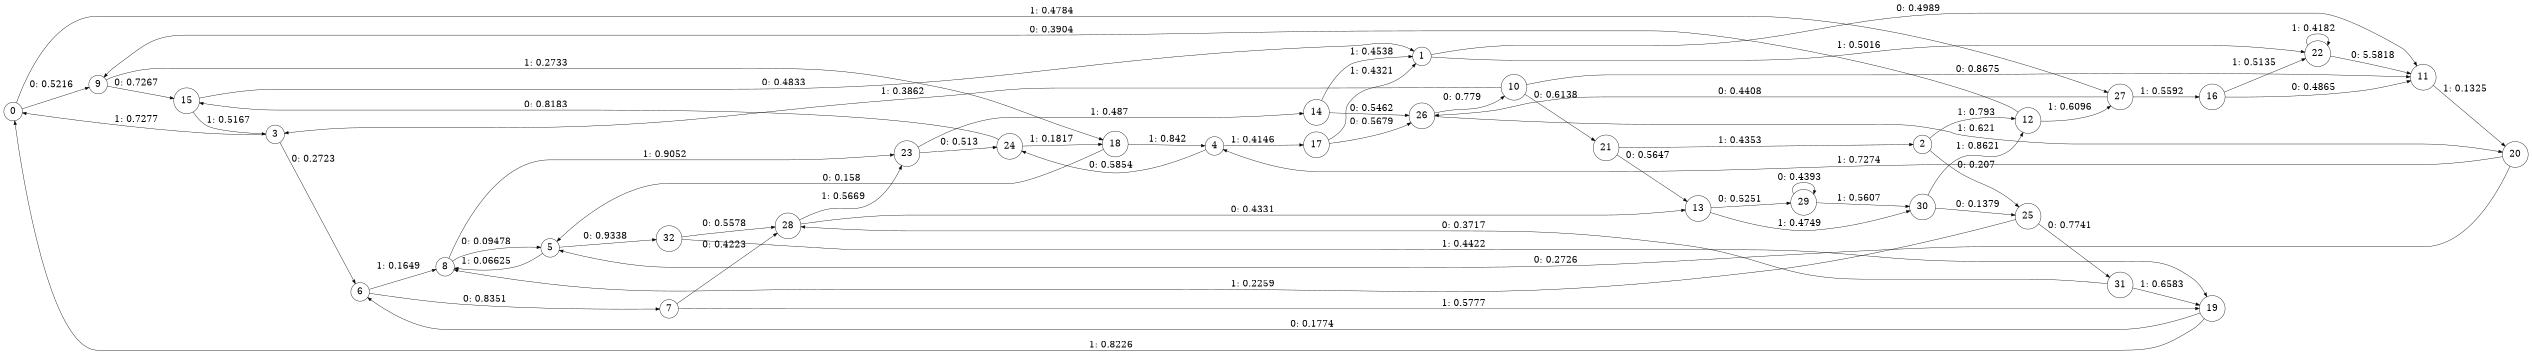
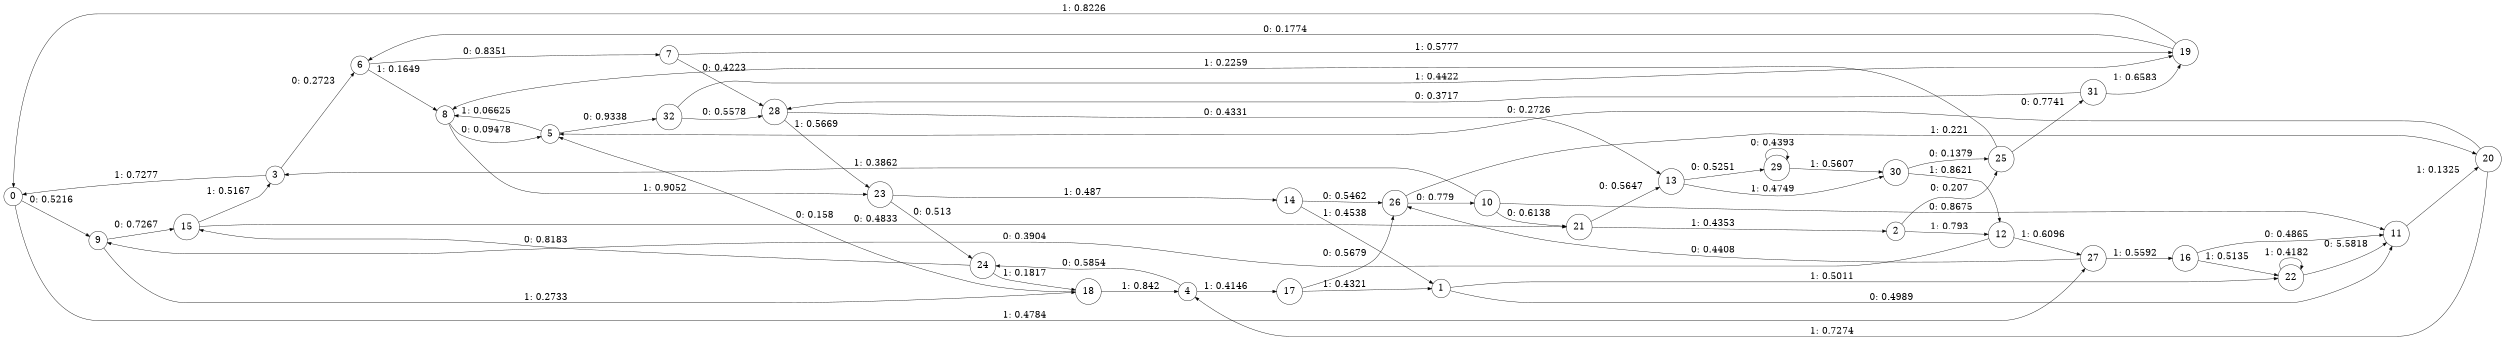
edge "1" -> "22": label "1: 0.5016   " -> "1: 0.5011   "
edge "15" -> "1": now "15" -> "21"
edge "26" -> "20": label "1: 0.621    " -> "1: 0.221    "
